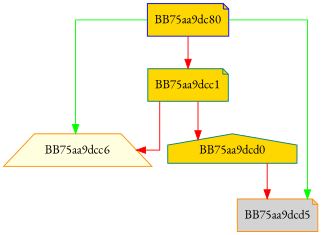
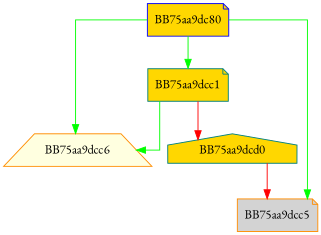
edge "BB75aa9dc80" -> "BB75aa9dcc1": color red -> green
edge "BB75aa9dcc1" -> "BB75aa9dcc6": color red -> green
node "BB75aa9dcd5": label "BB75aa9dcd5" -> "BB75aa9dcc5"
